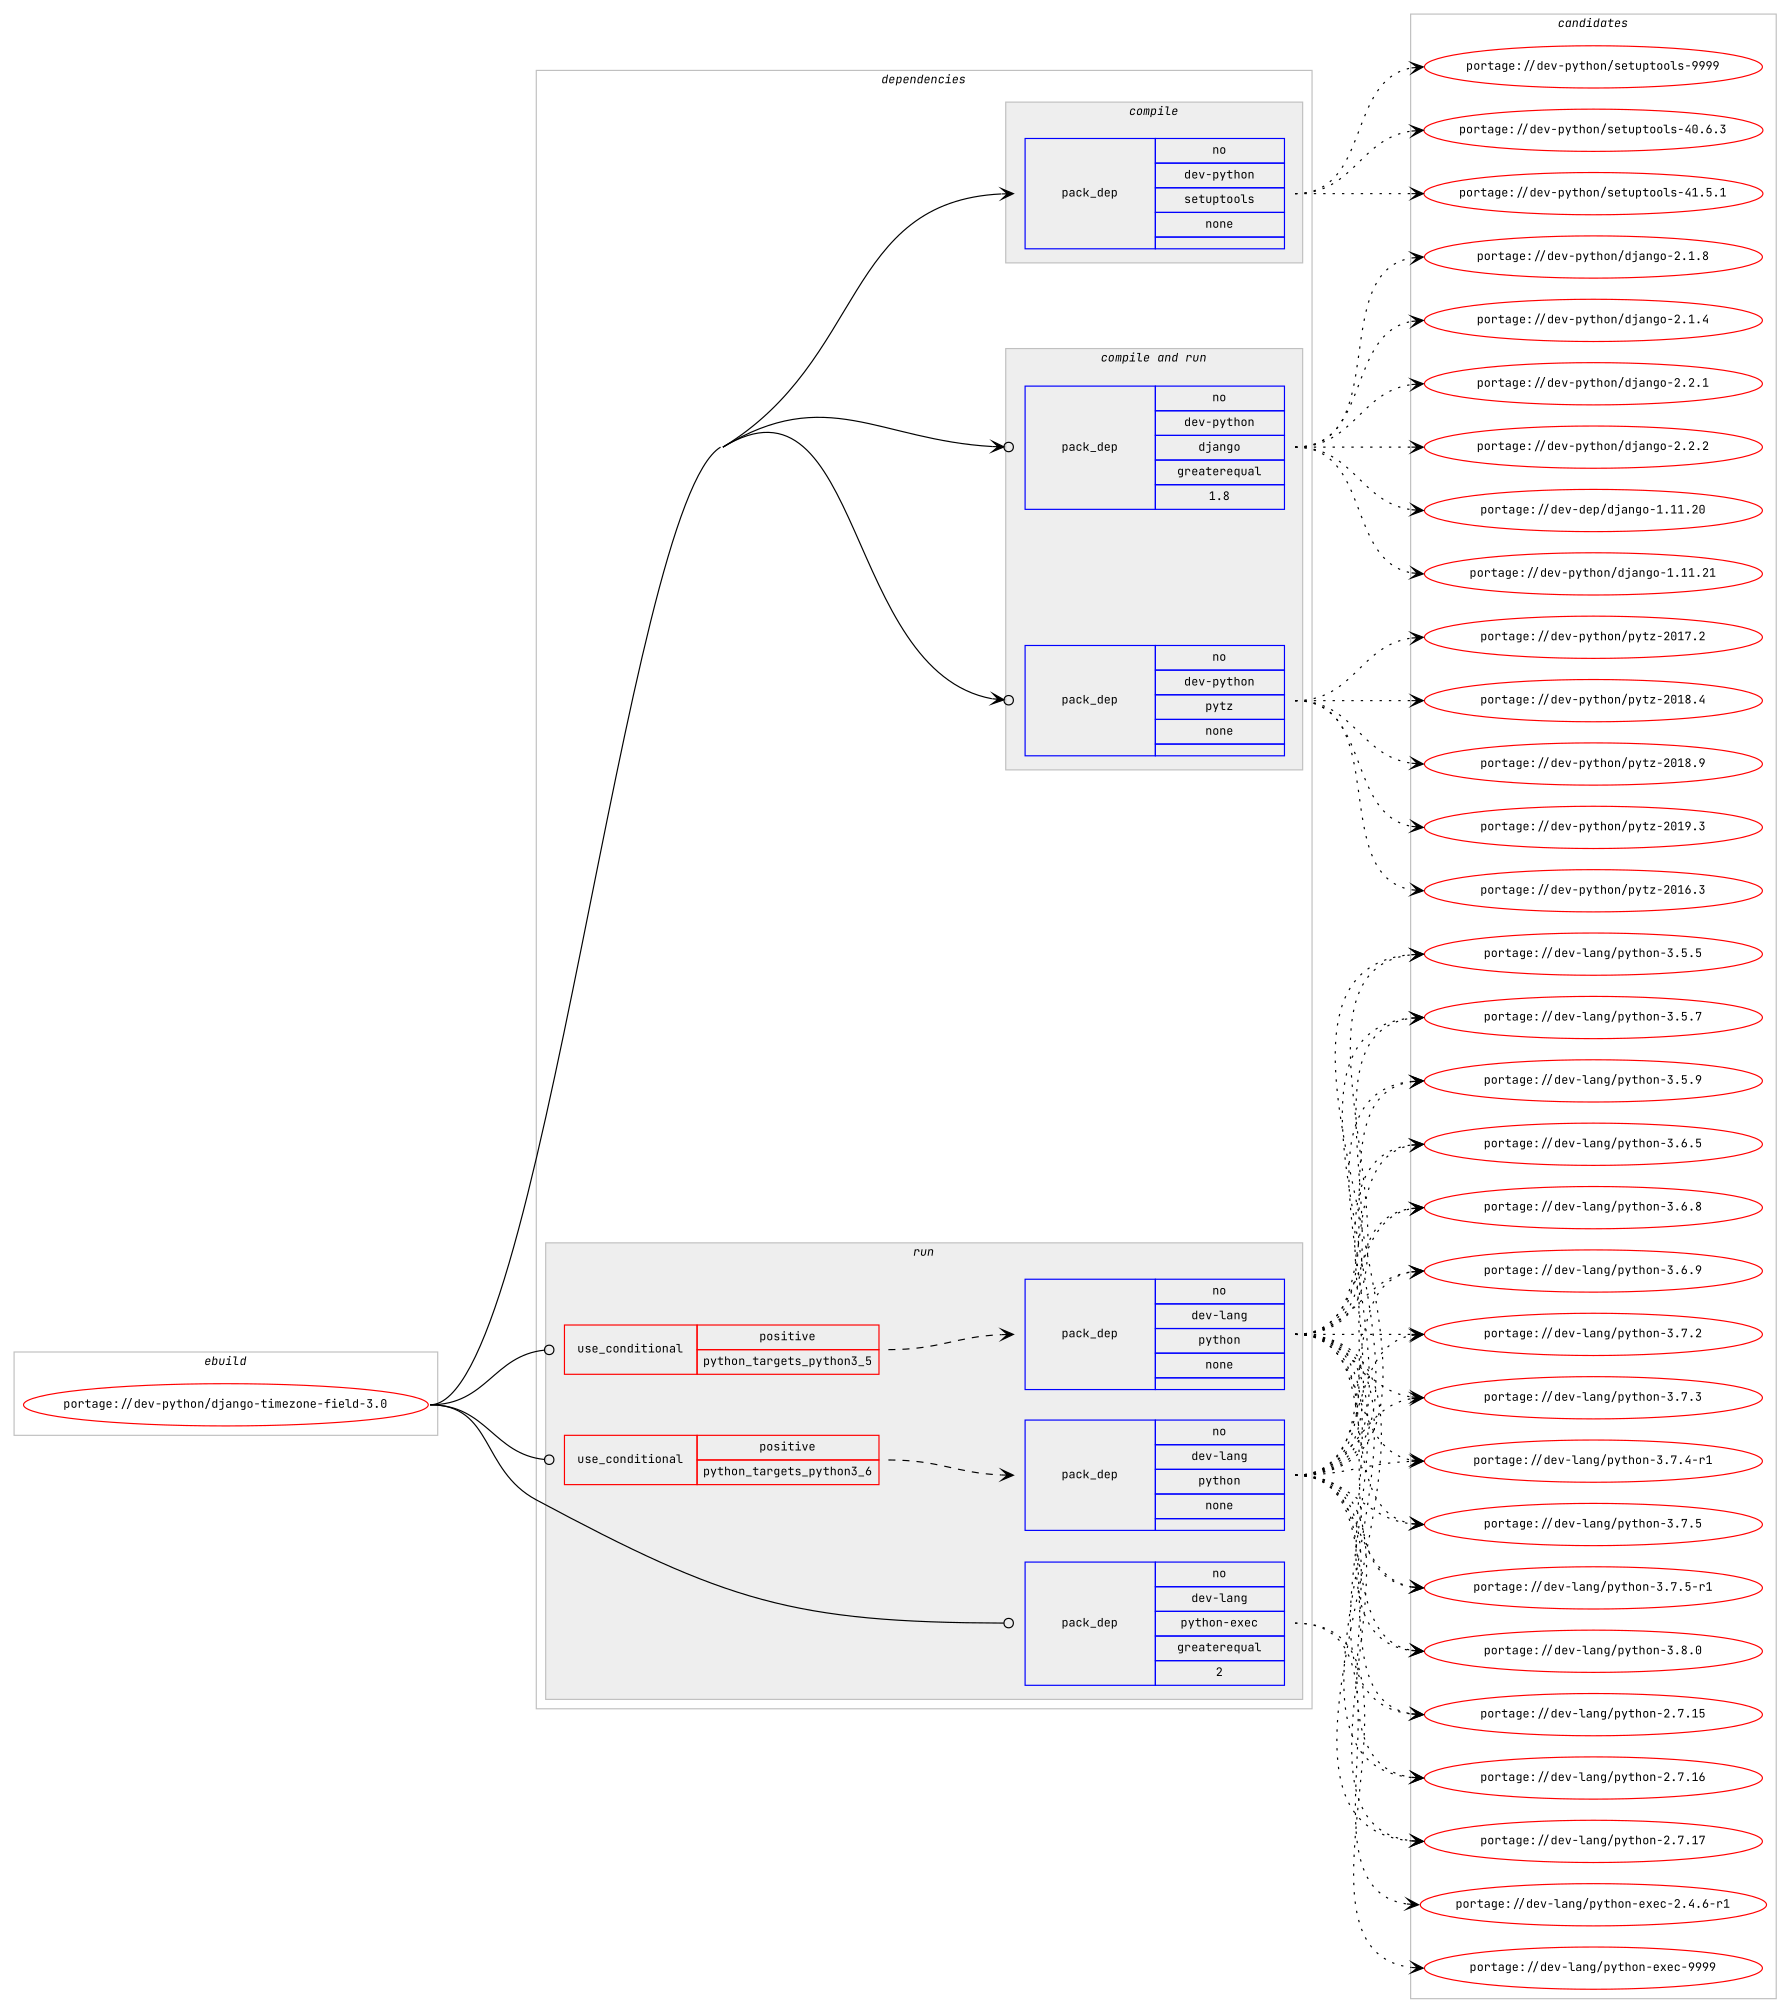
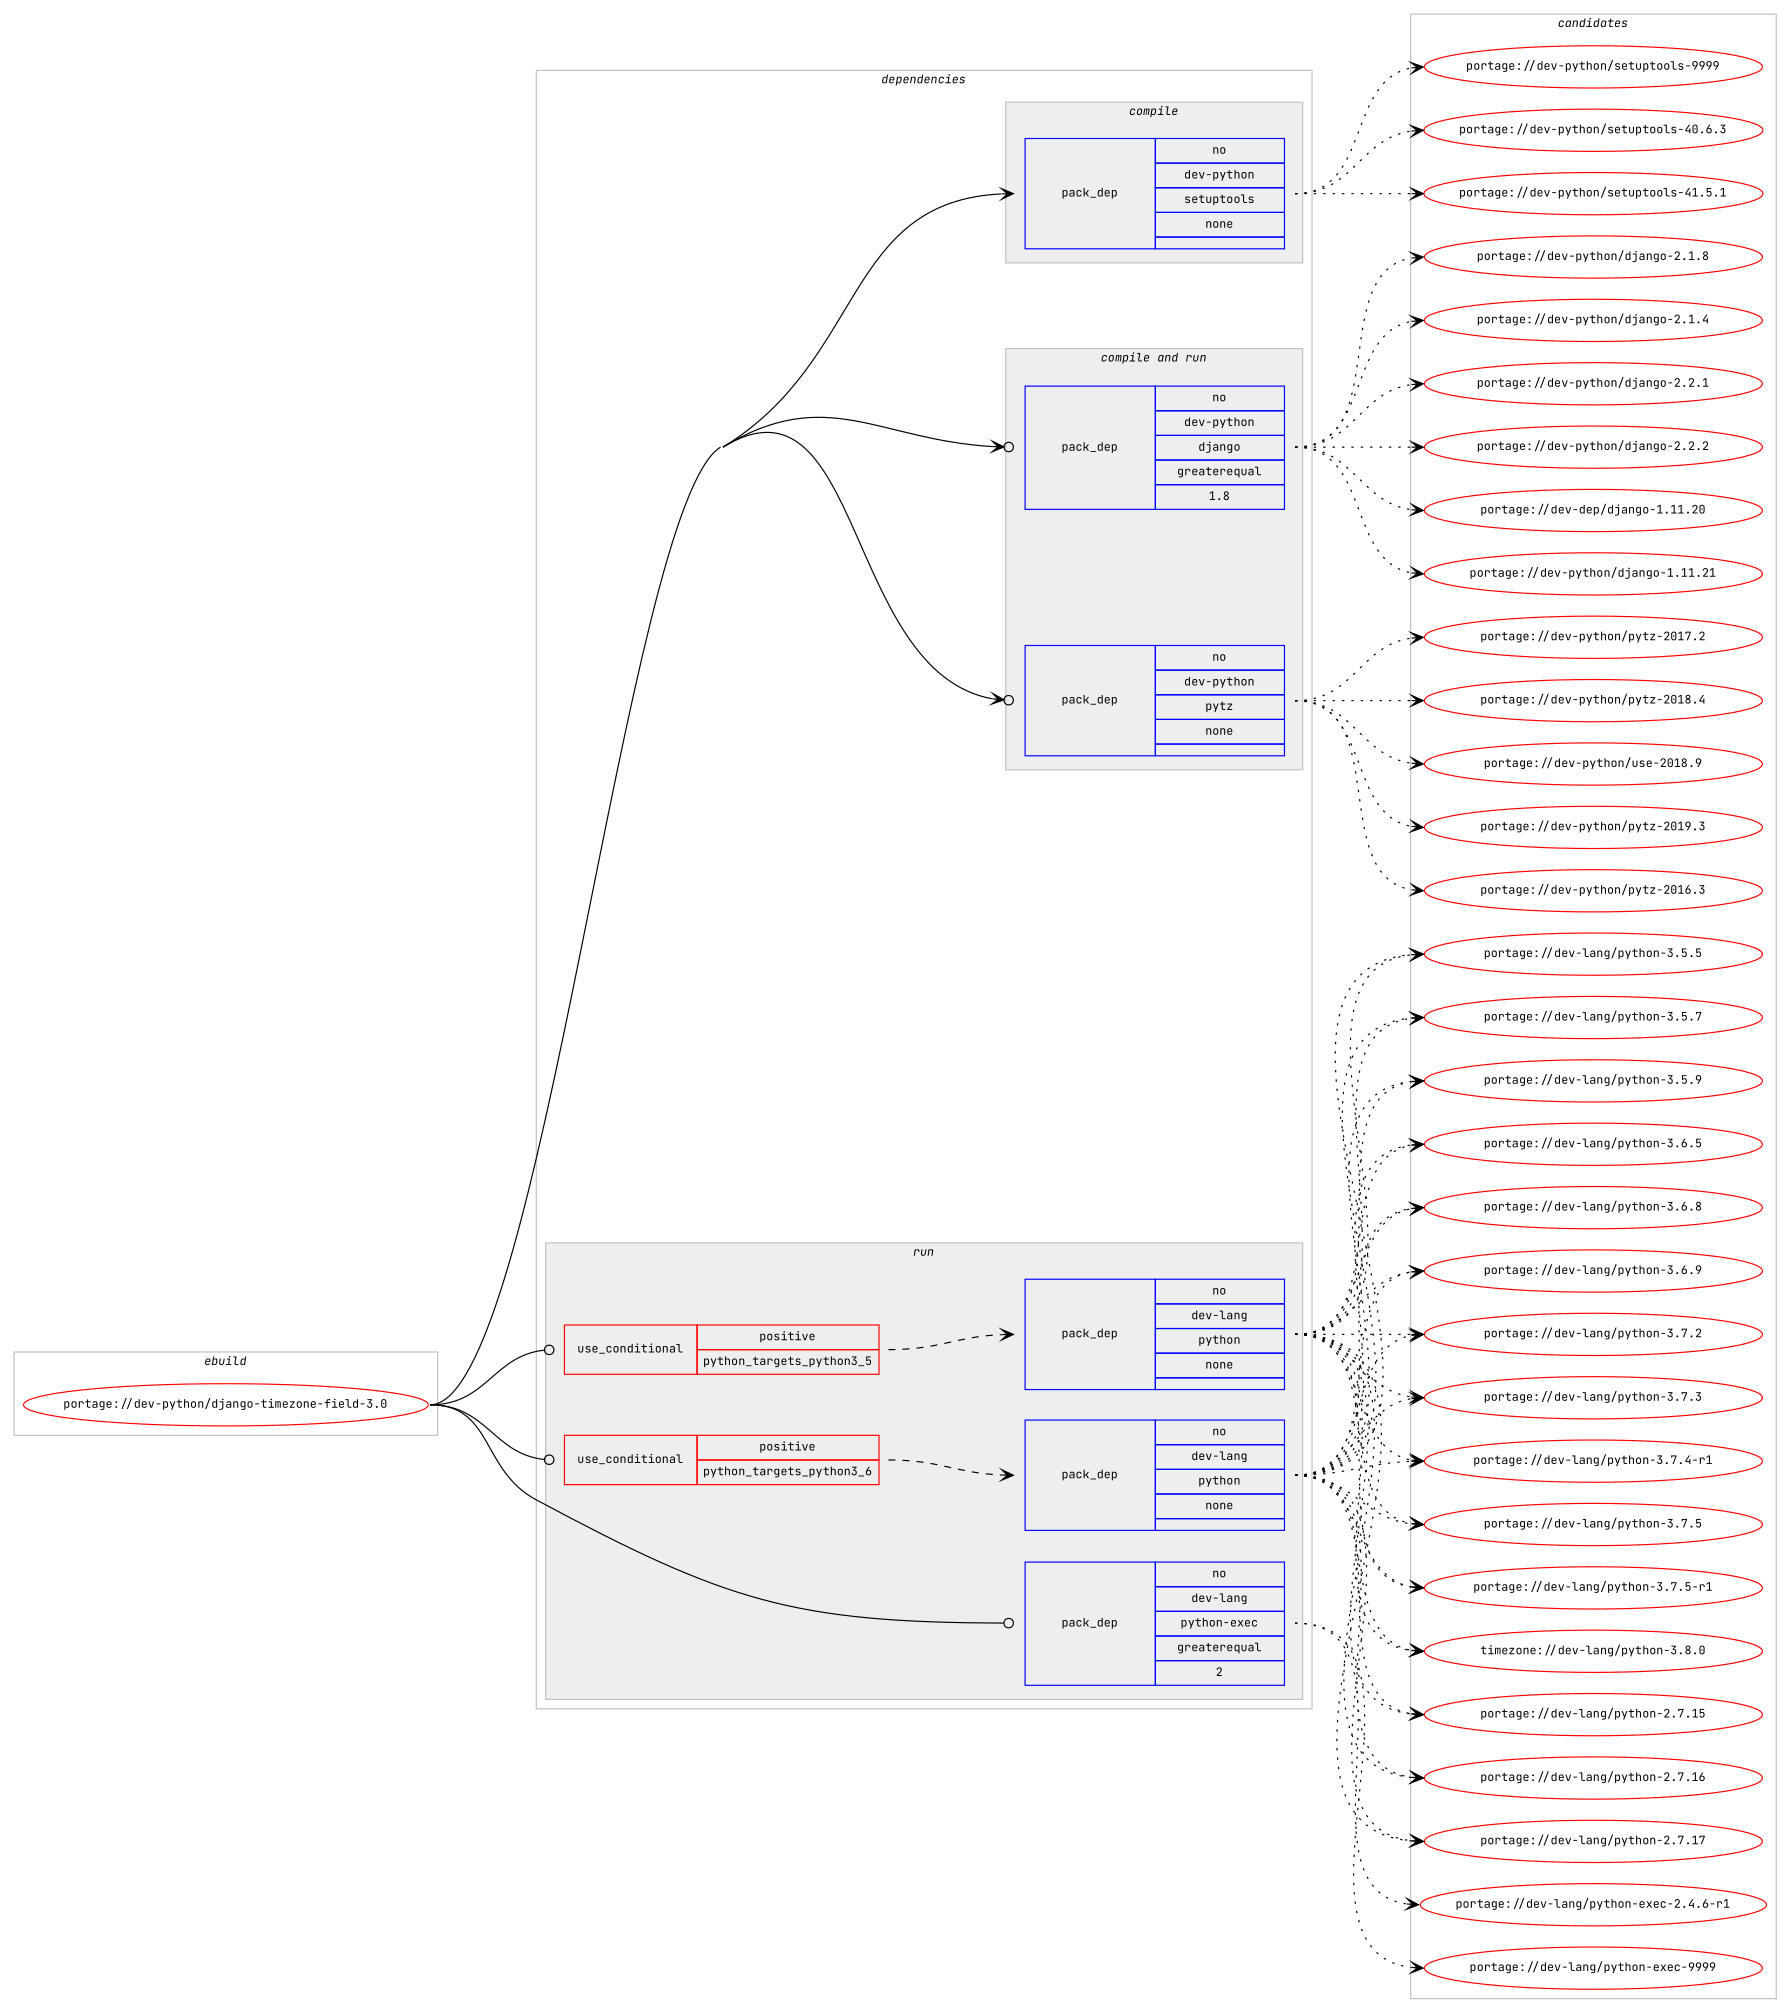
node "portage://dev-python/pytz-2018.9": label "portage://dev-python/pytz-2018.9" -> "portage://dev-python/use-2018.9"
node "portage://dev-lang/python-3.8.0": label "portage://dev-lang/python-3.8.0" -> "timezone://dev-lang/python-3.8.0"
